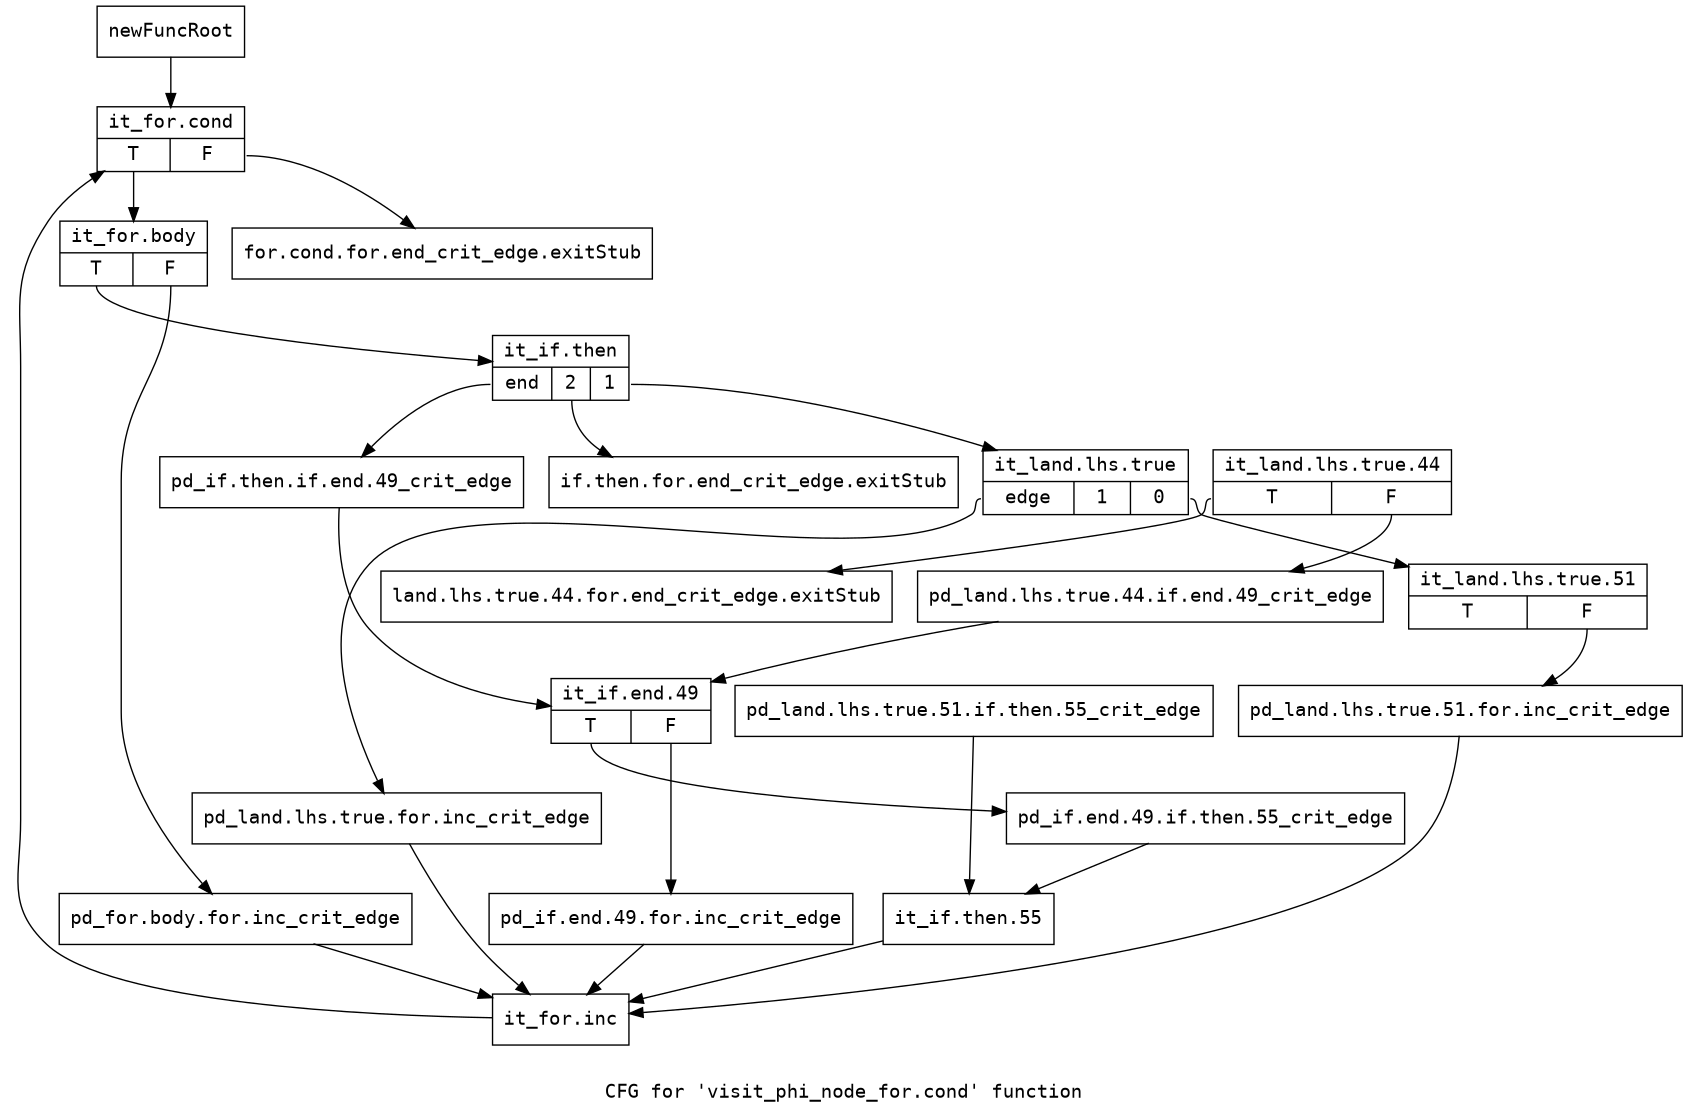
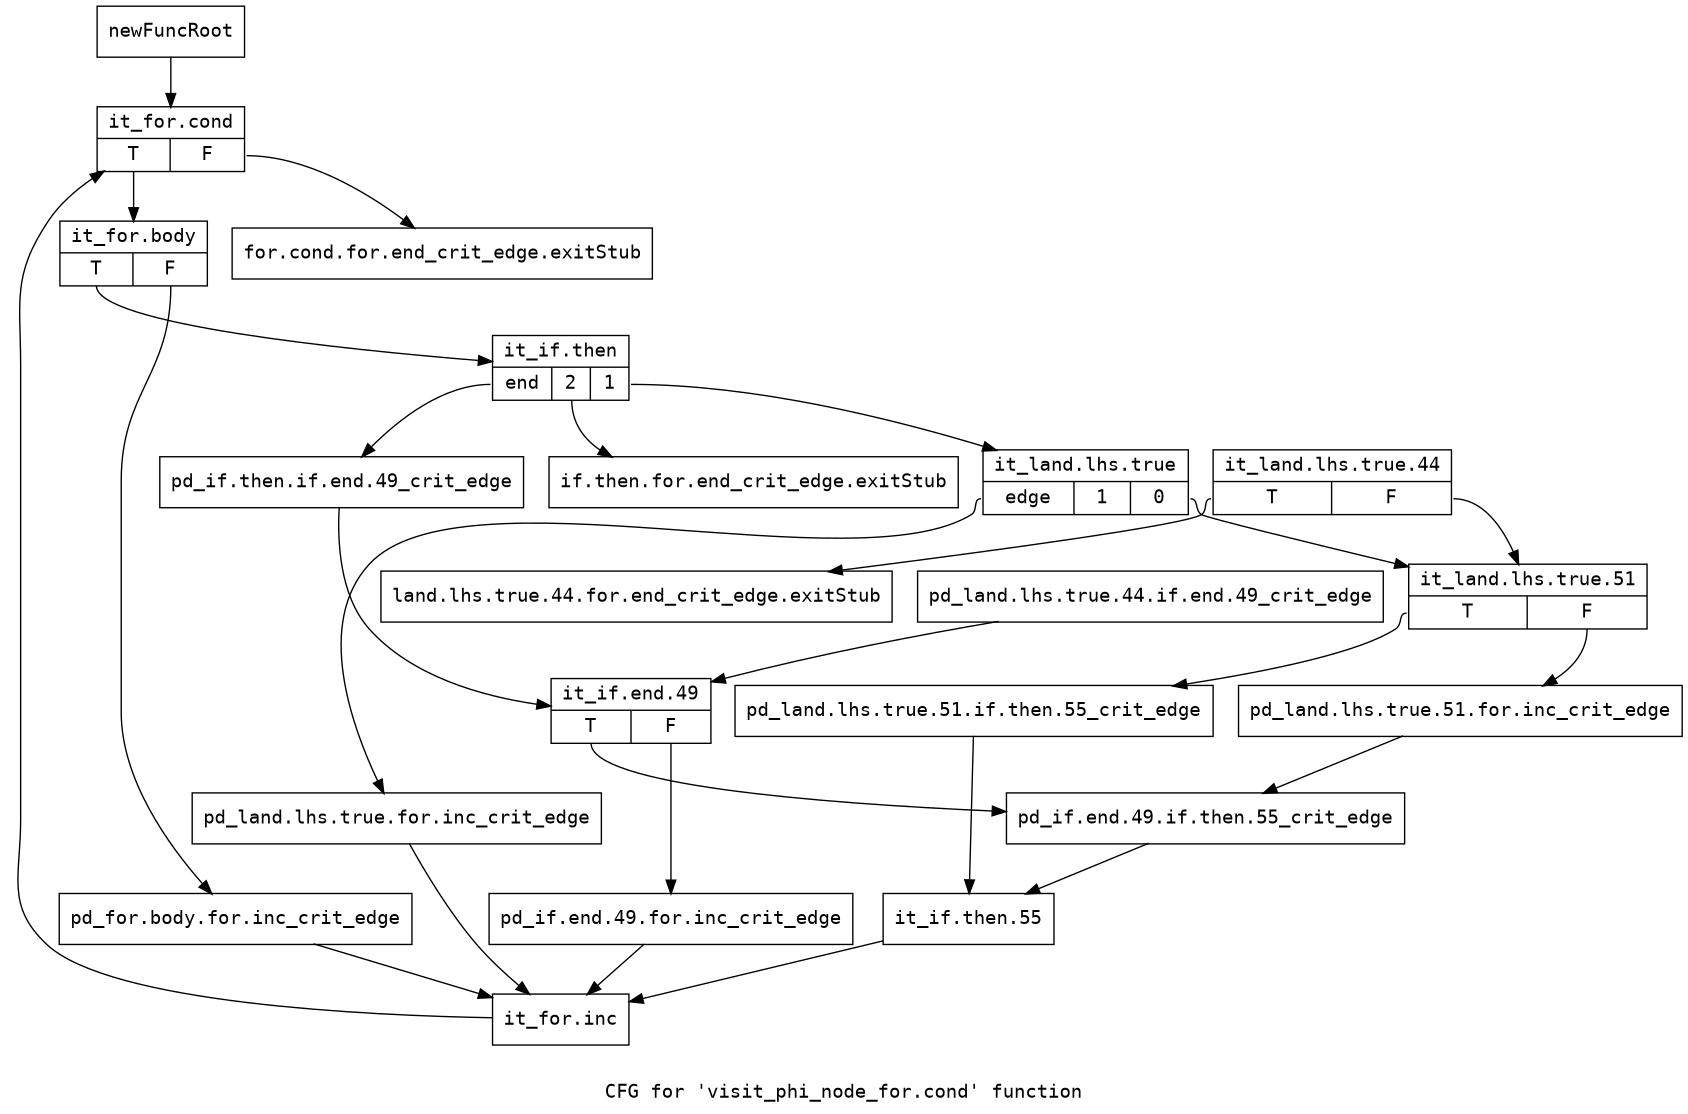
edge "it_land.lhs.true.44" -> "pd_land.lhs.true.44.if.end.49_crit_edge": now "it_land.lhs.true.44" -> "it_land.lhs.true.51"
edge "it_land.lhs.true.51" -> "pd_land.lhs.true.51.if.then.55_crit_edge": added
edge "pd_land.lhs.true.51.for.inc_crit_edge" -> "it_for.inc": now "pd_land.lhs.true.51.for.inc_crit_edge" -> "pd_if.end.49.if.then.55_crit_edge"
